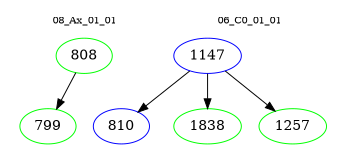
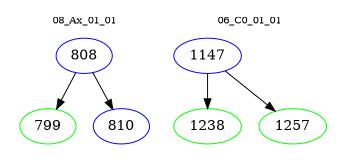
node "808": color green -> blue
edge "1147" -> "810": now "808" -> "810"
node "1838": label "1838" -> "1238"
